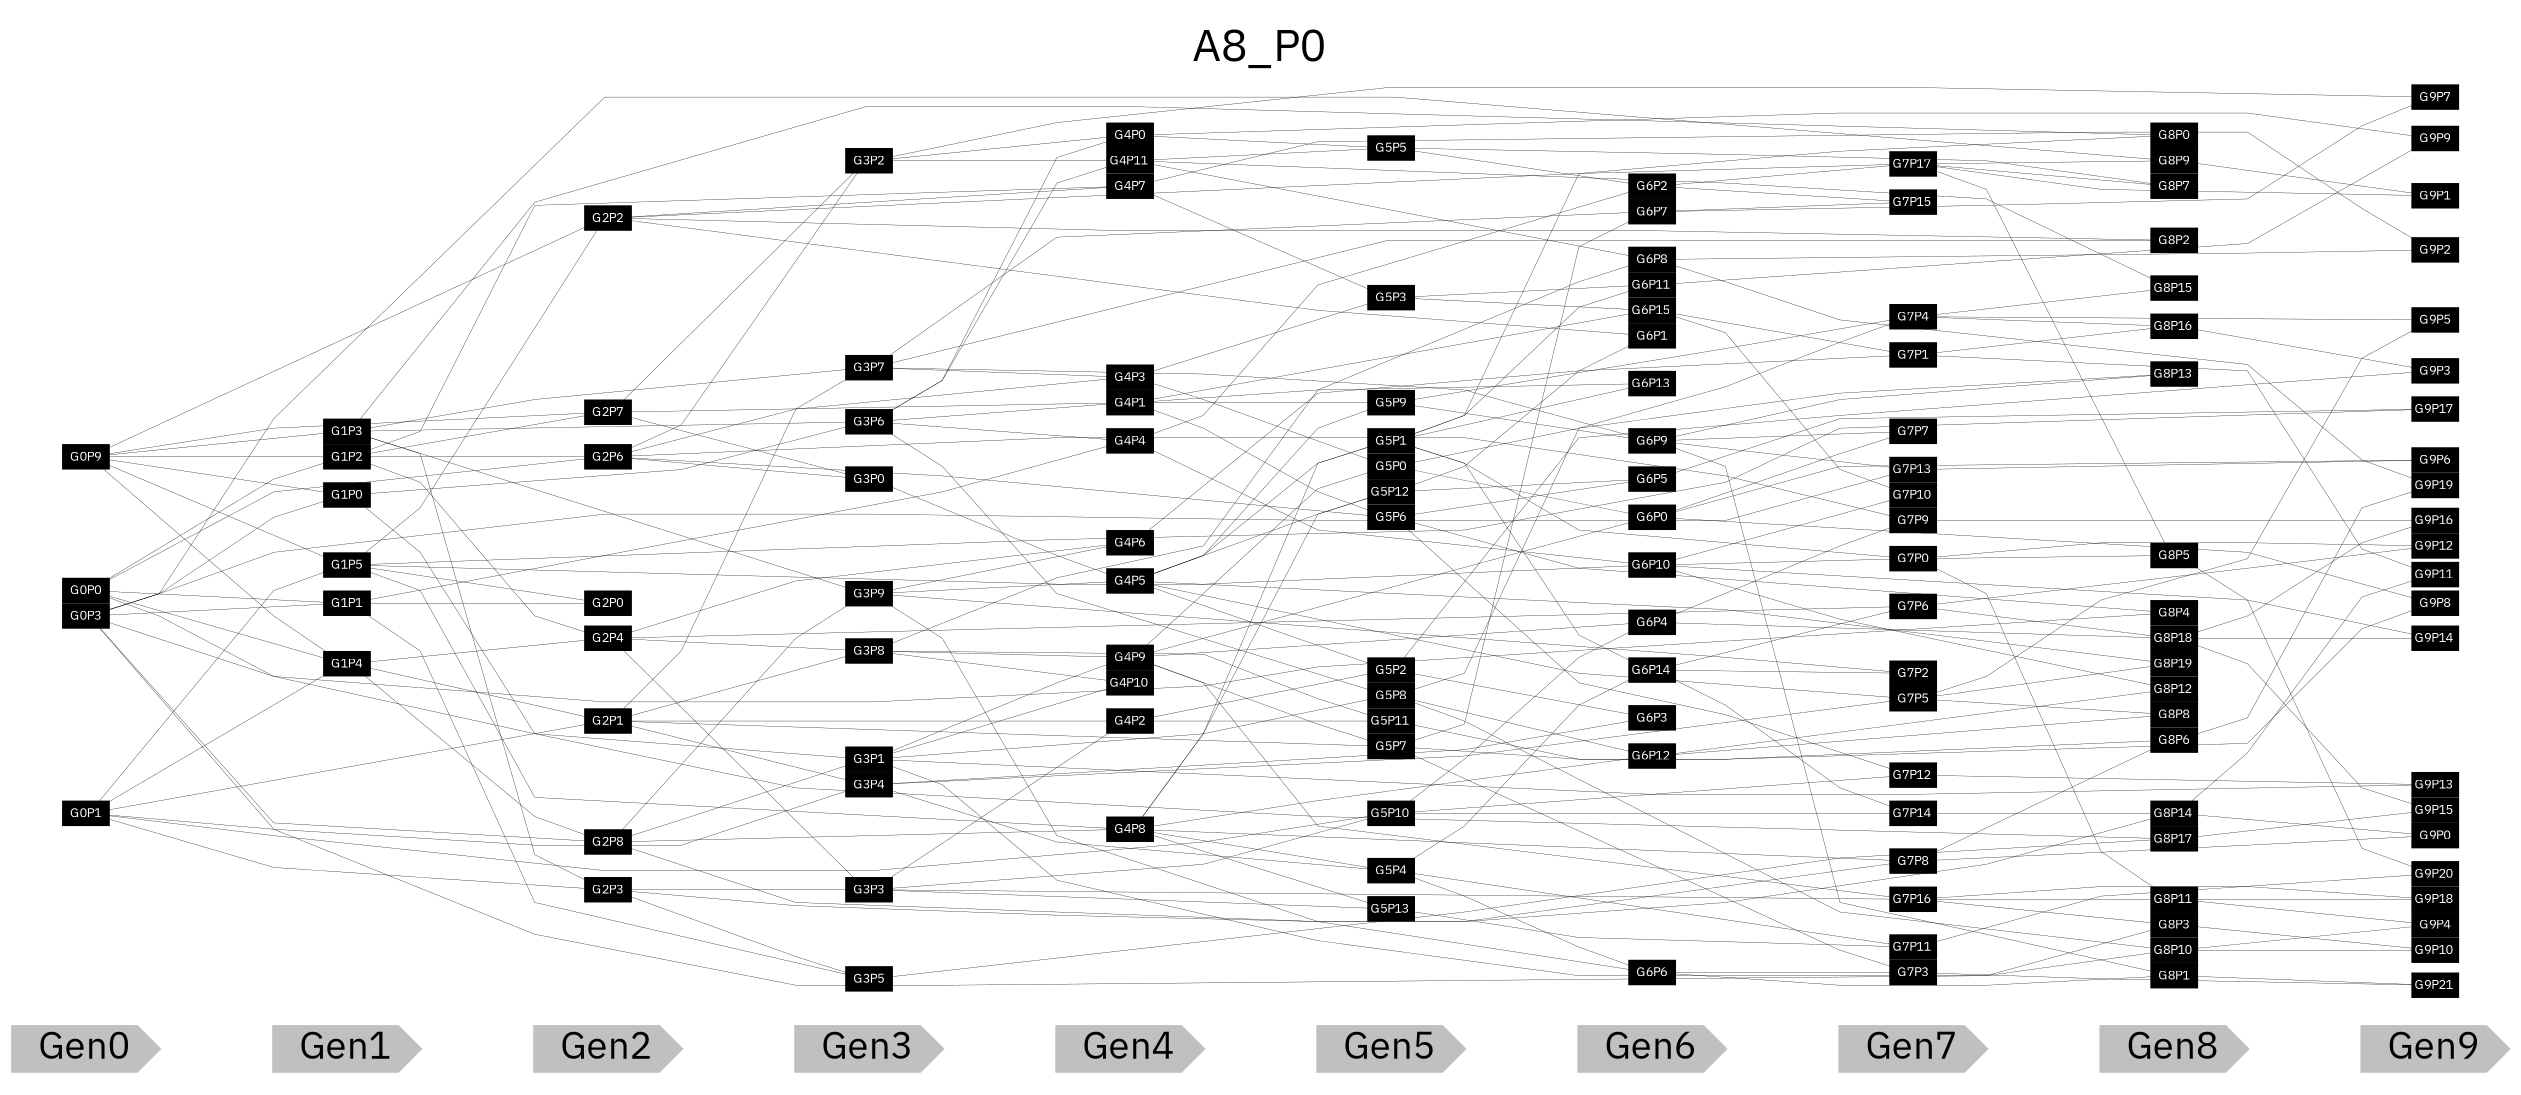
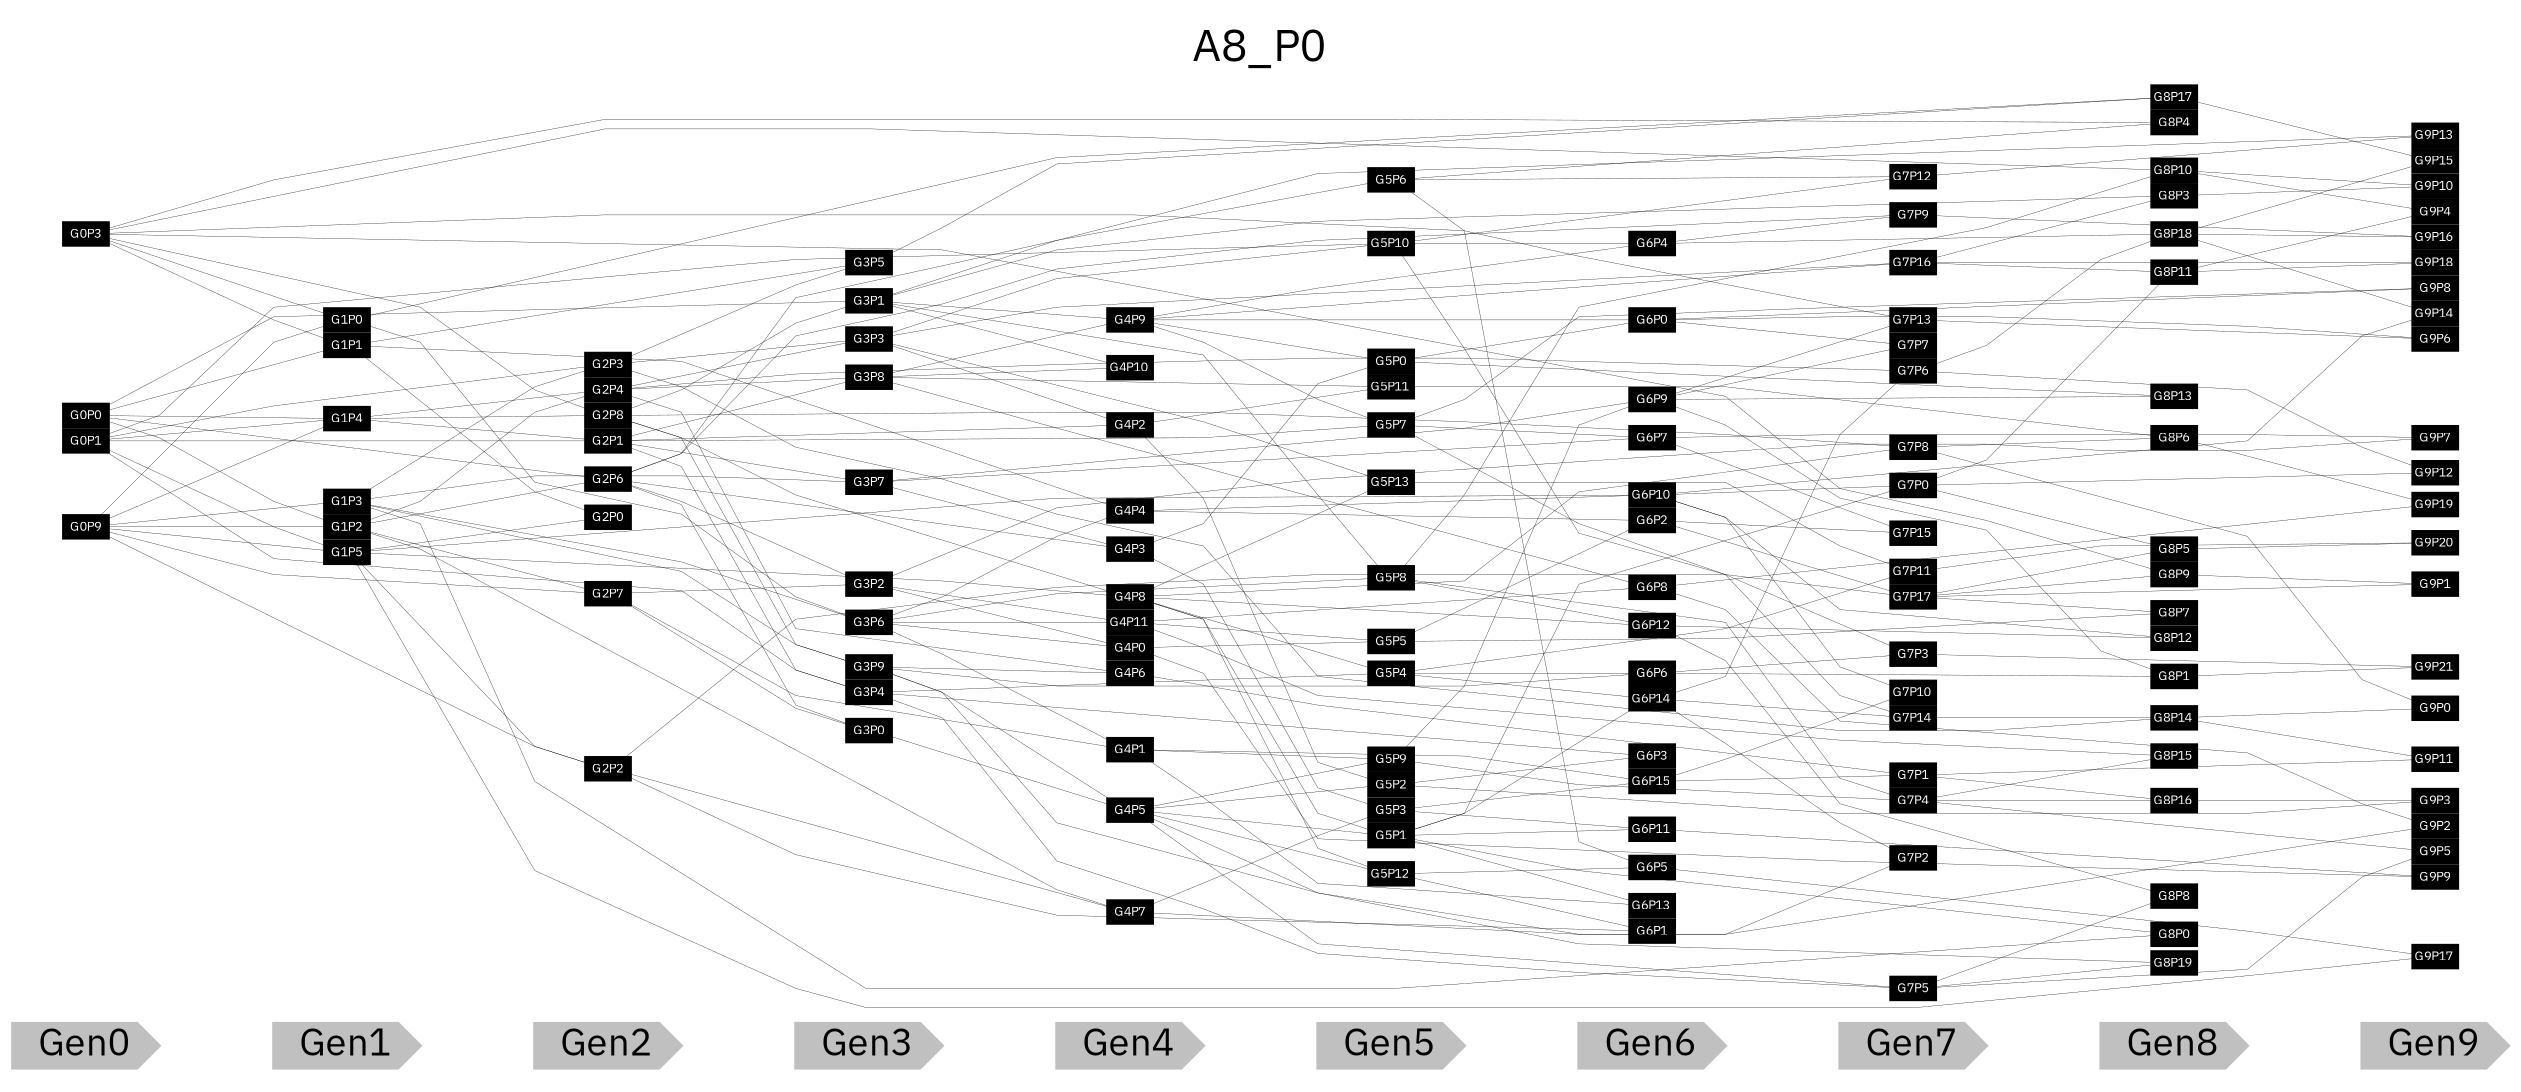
node "G8P2": removed
edge "G4P1" -- "G5P6": removed
